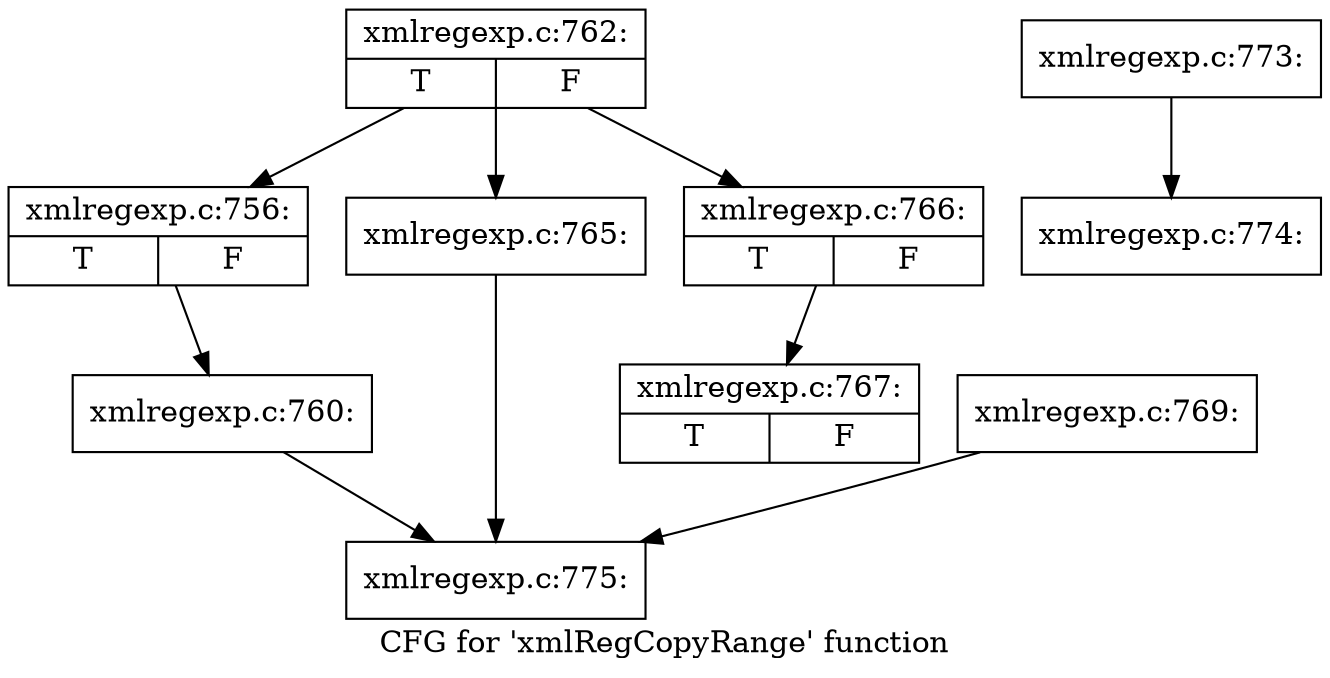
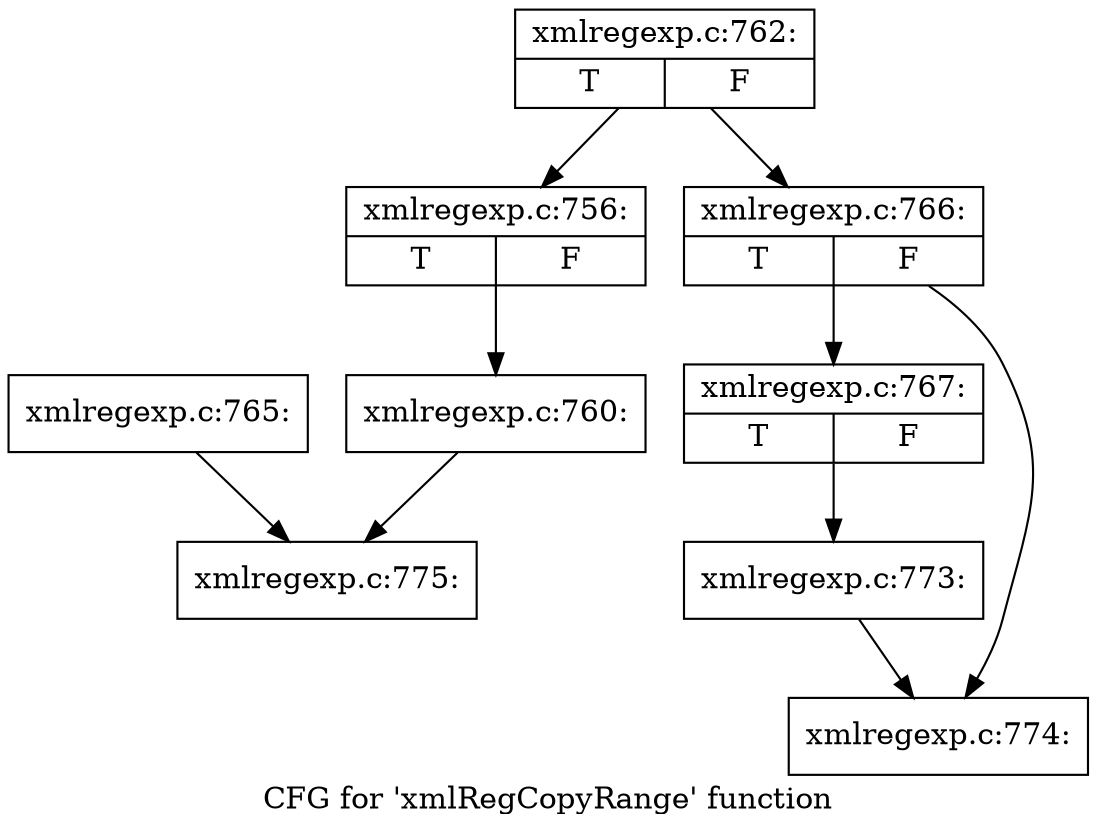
edge "xmlregexp.c:762:" -> "xmlregexp.c:765:": removed
node "xmlregexp.c:769:": removed
edge "xmlregexp.c:766:" -> "xmlregexp.c:774:": added
edge "xmlregexp.c:767:" -> "xmlregexp.c:773:": added
